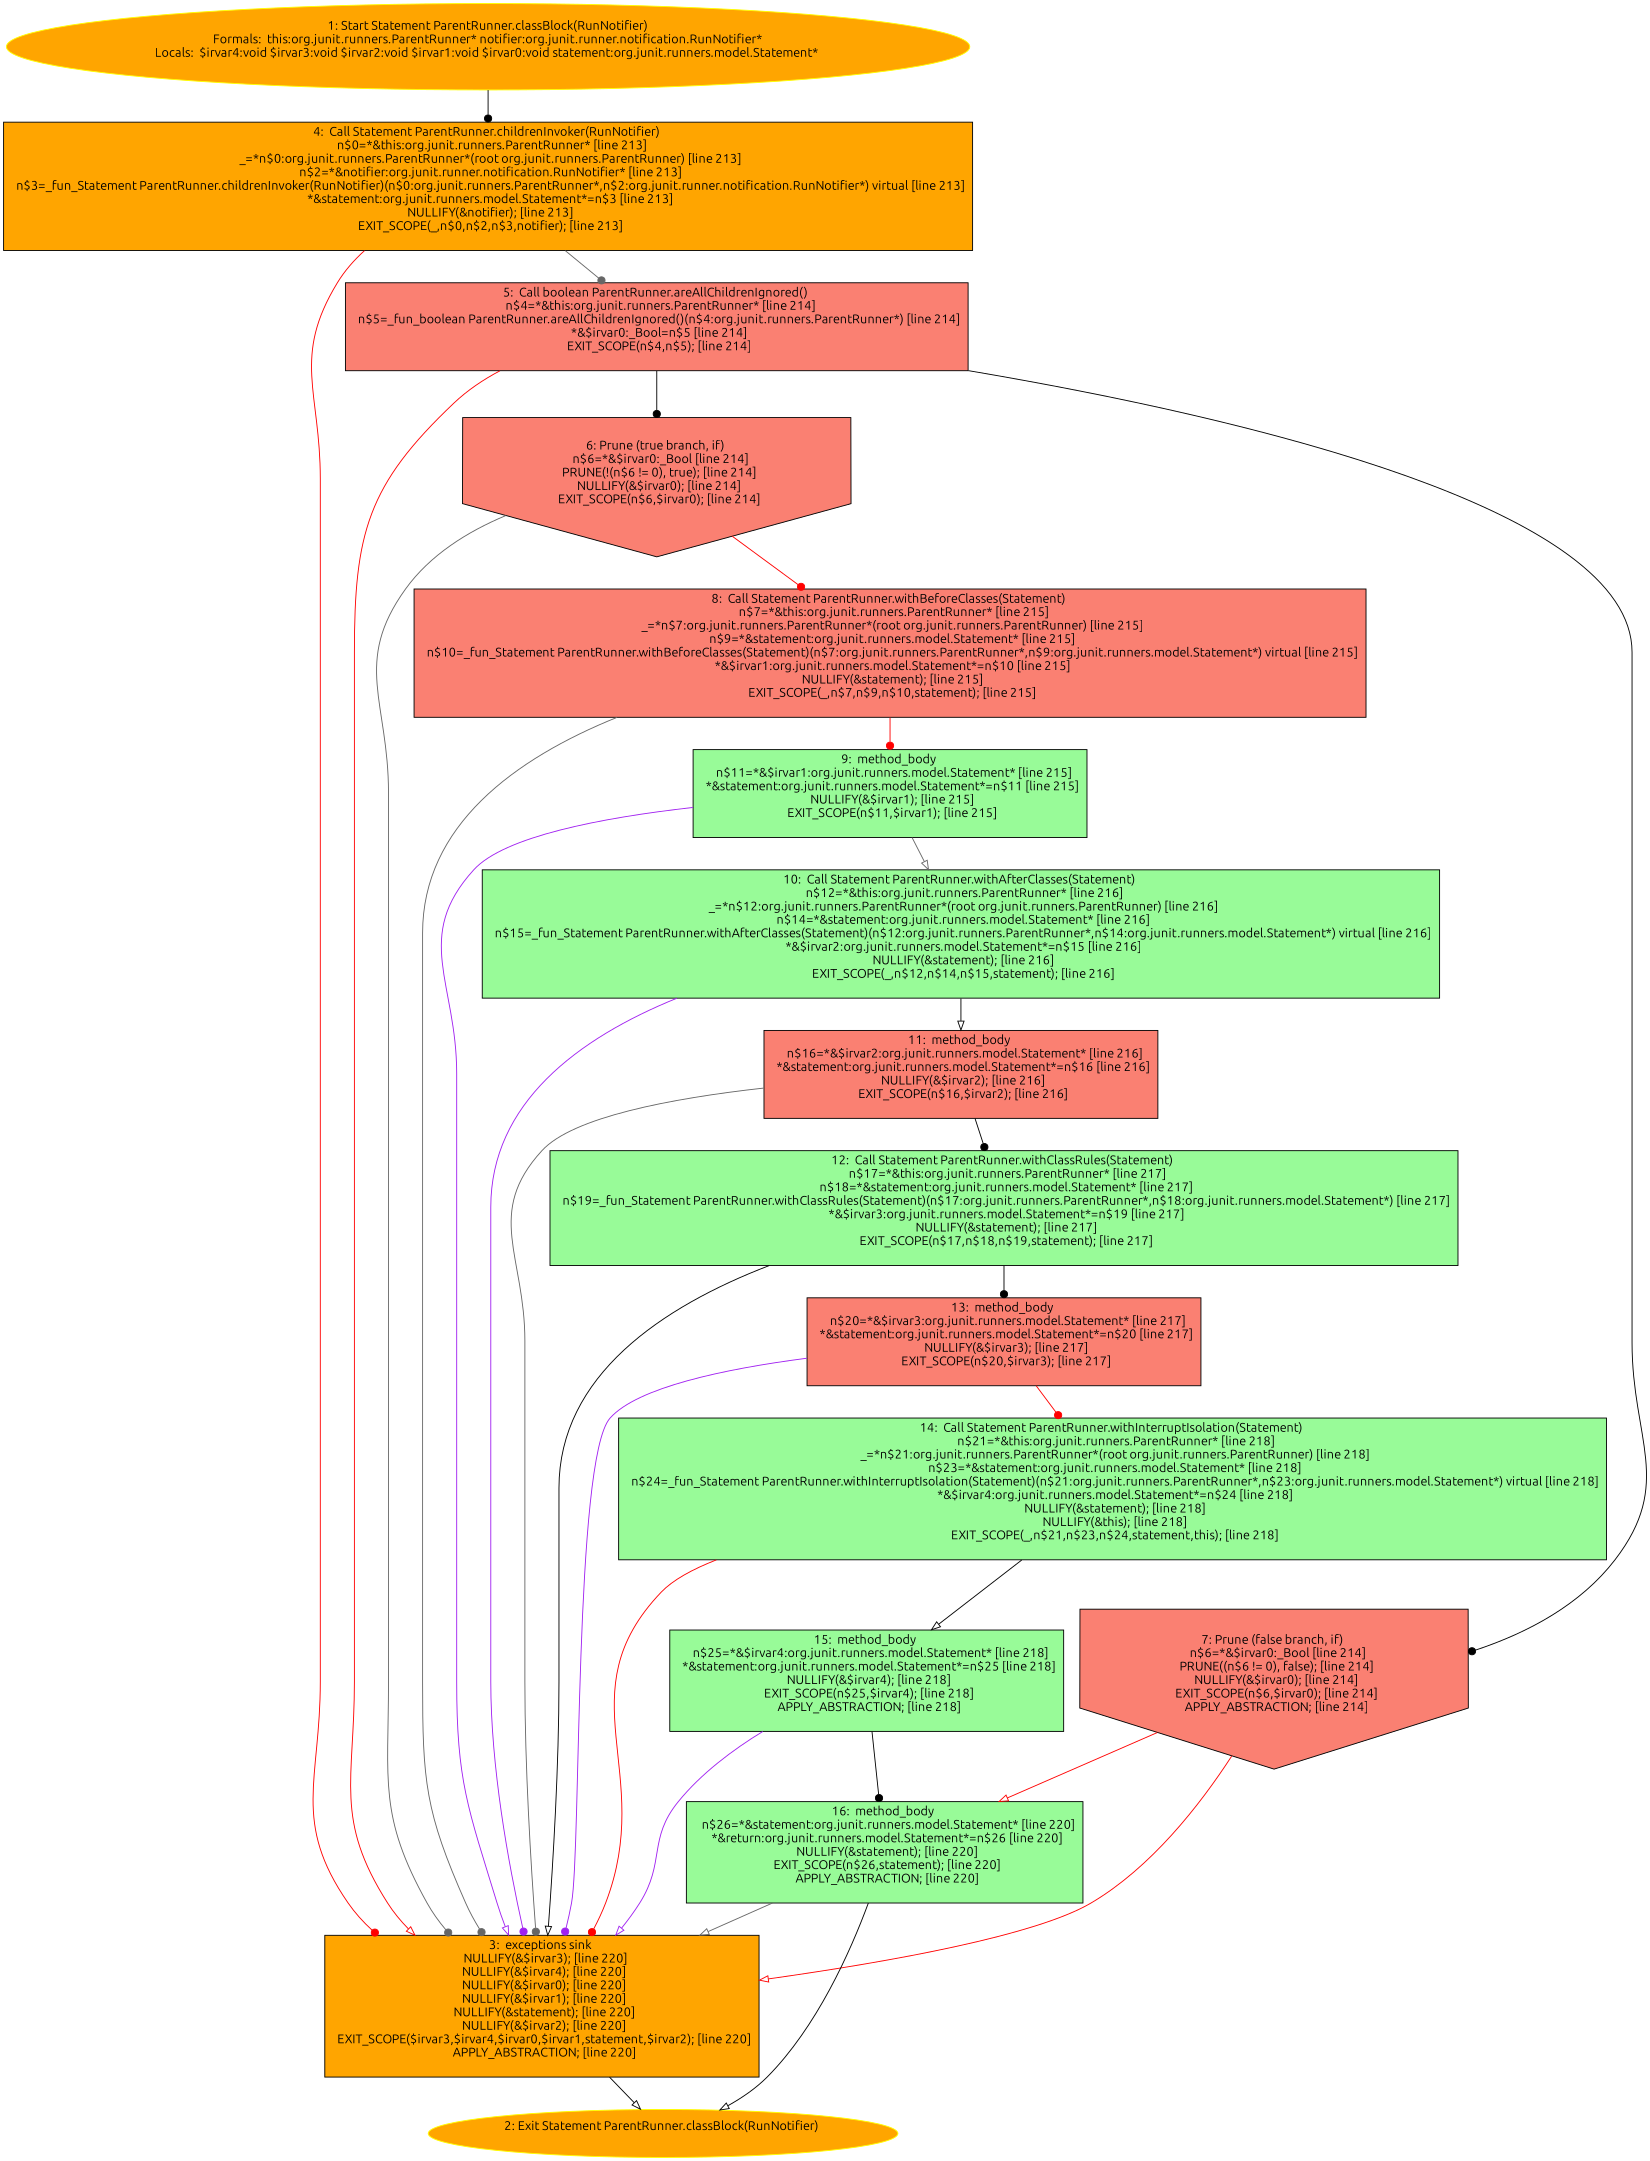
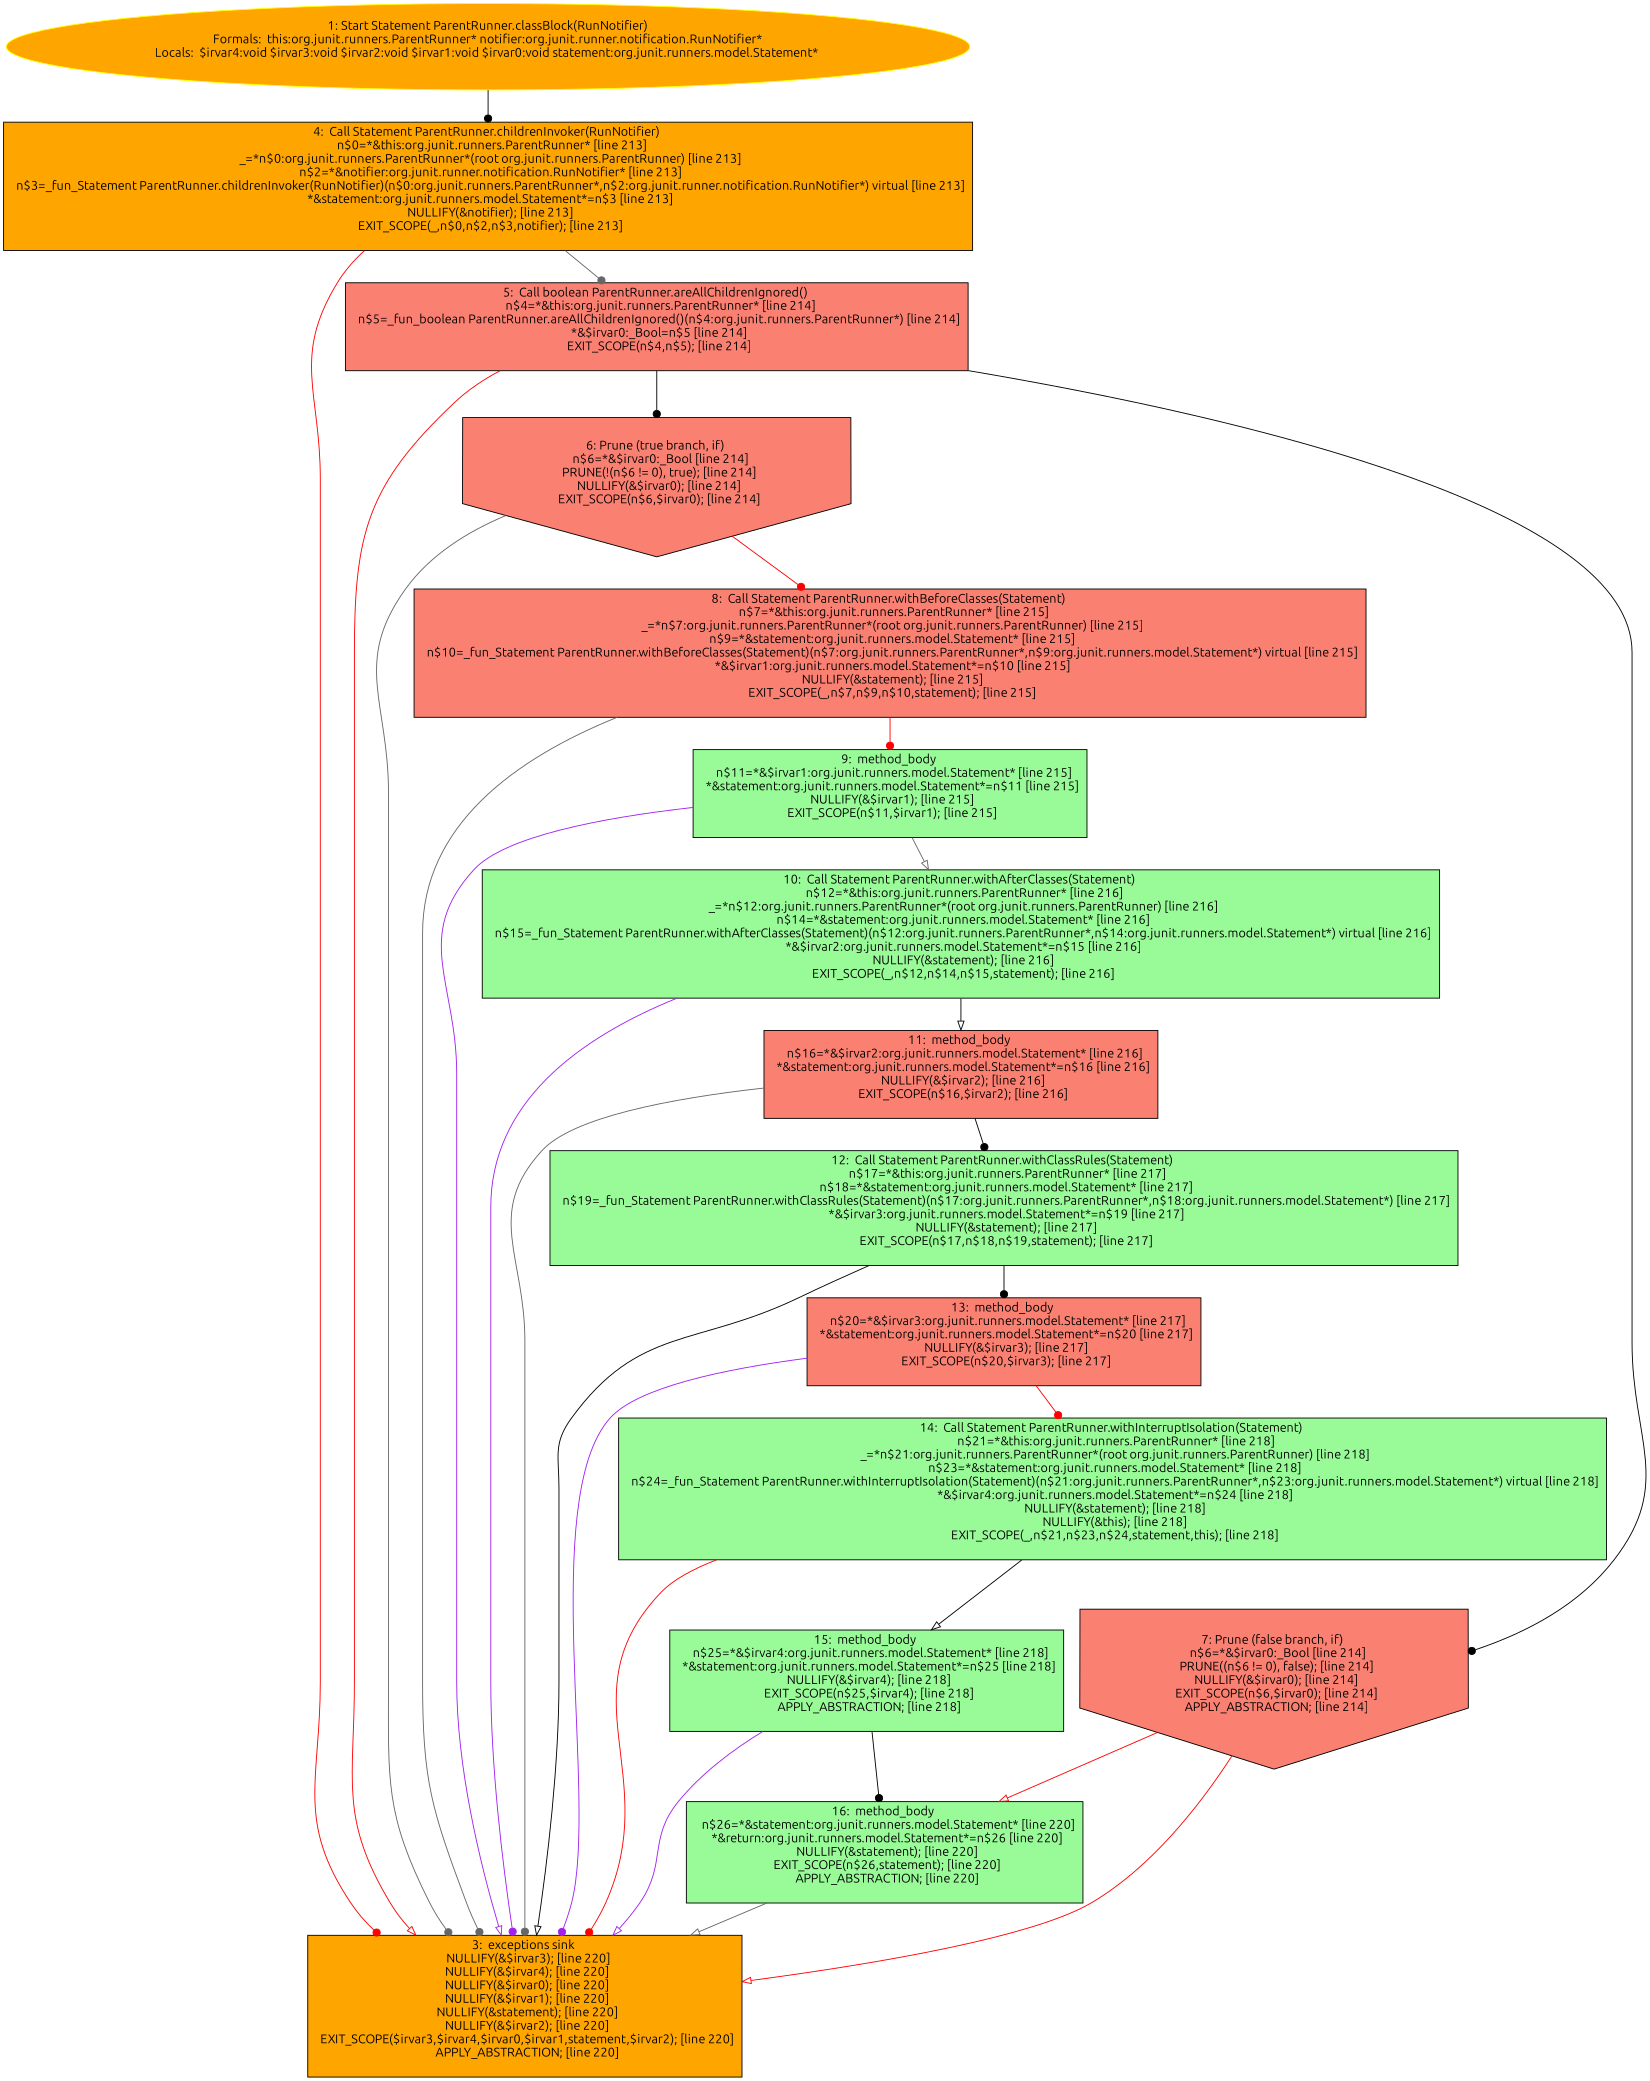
node "2: Exit Statement ParentRunner.classBlock(RunNotifier)": removed
